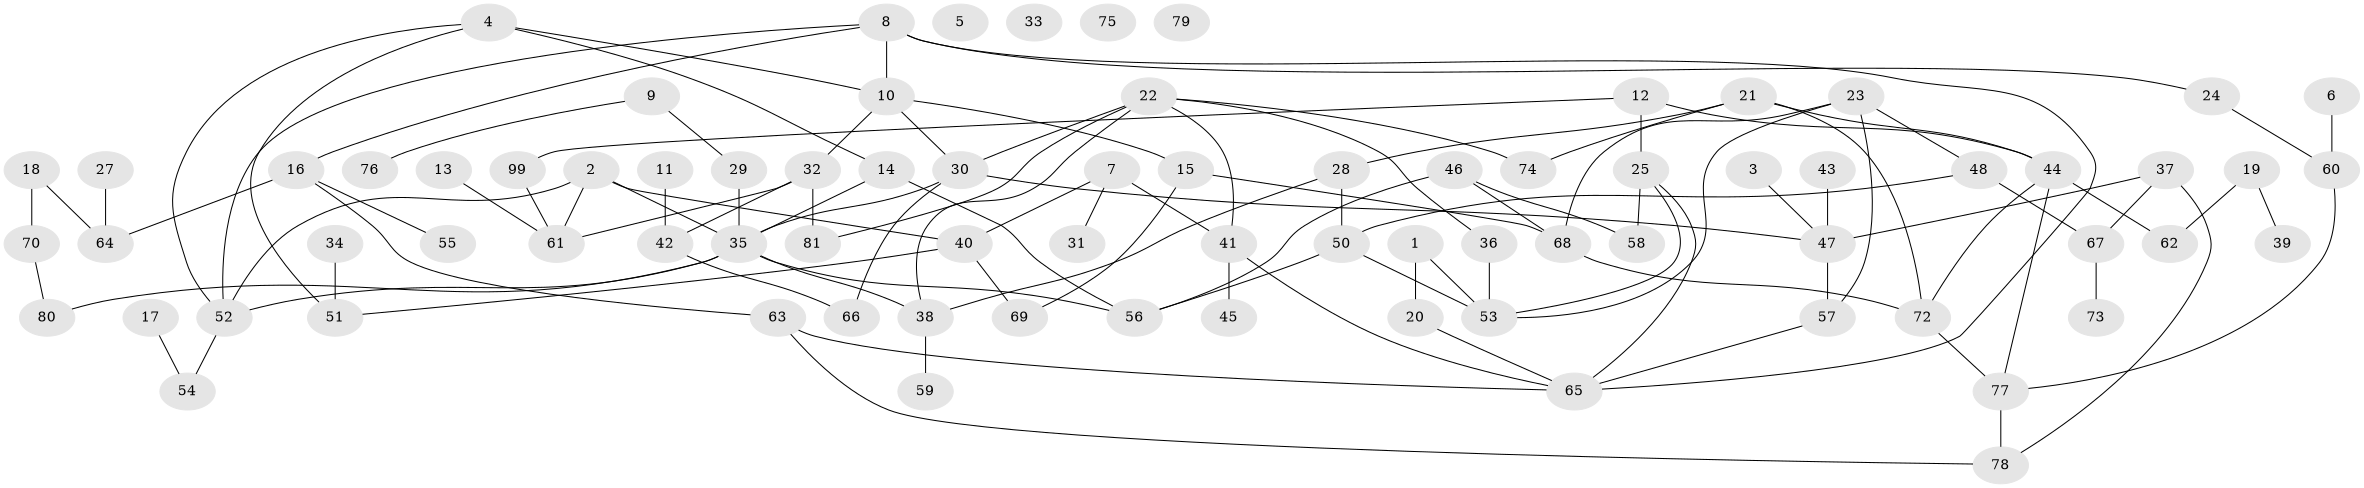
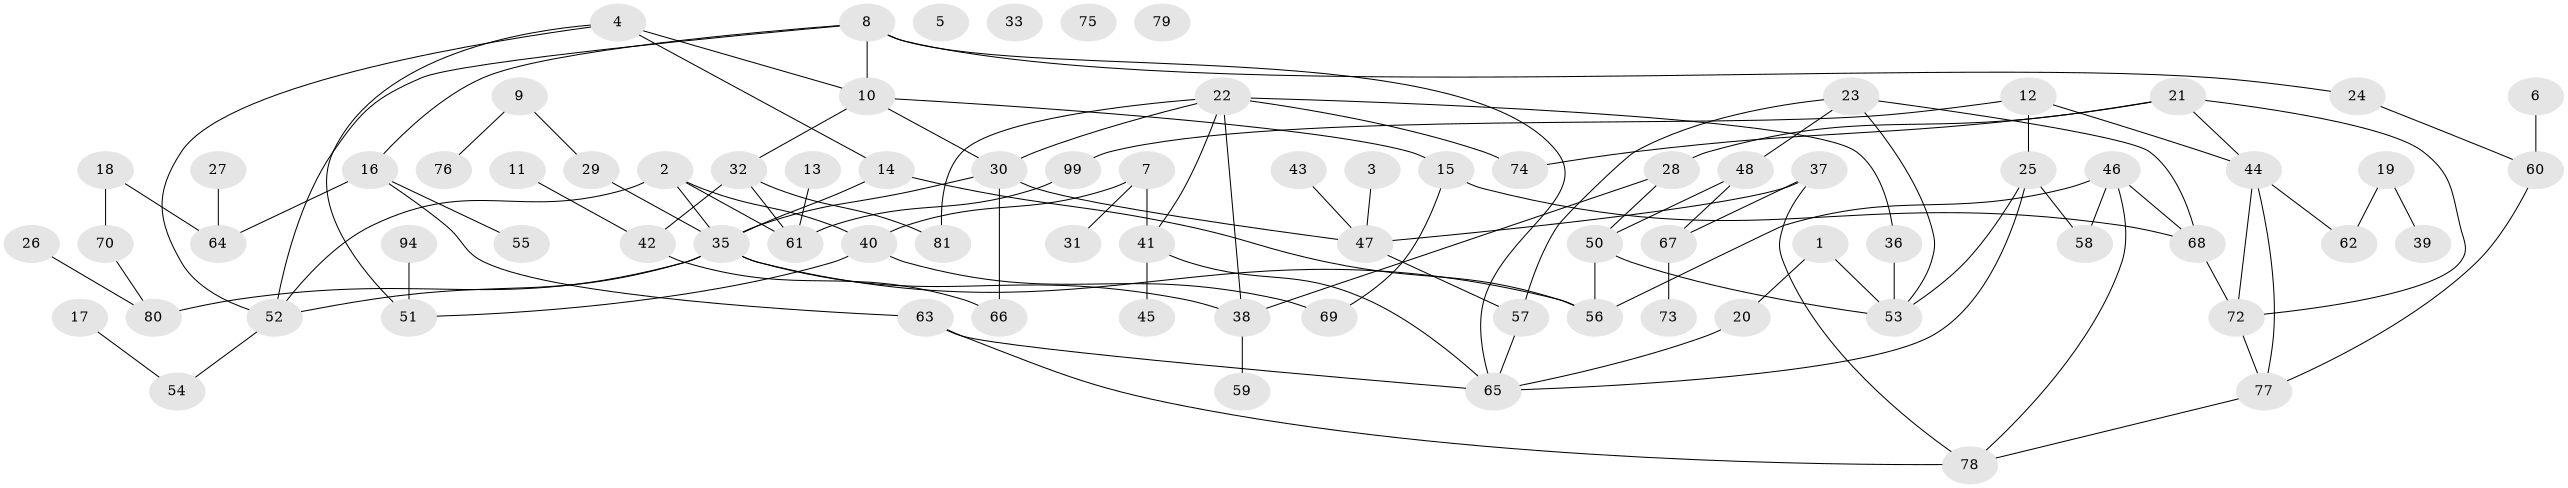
node "26": added
node "34": label "34" -> "94"
edge "46" -- "78": added
